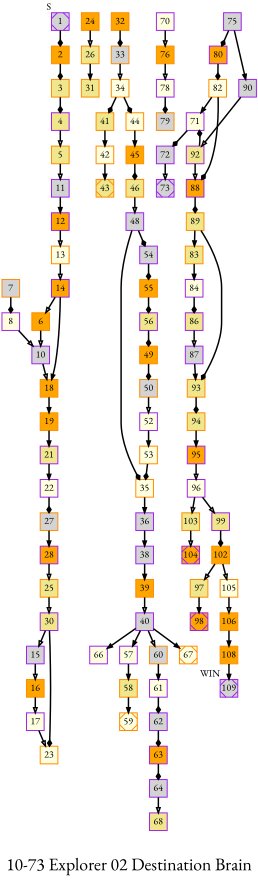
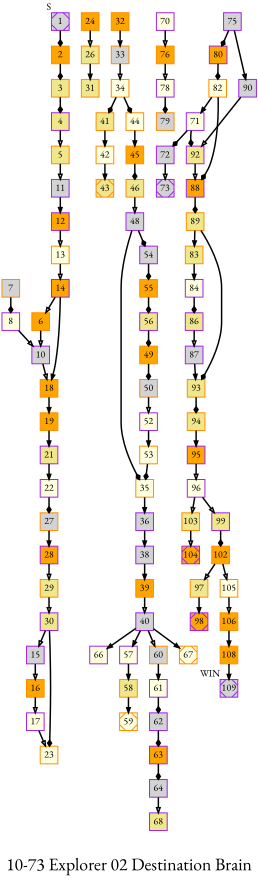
edge "32" -> "33": arrowhead diamond -> normal
edge "92" -> "71": reversed
node "25": label "25" -> "29"
